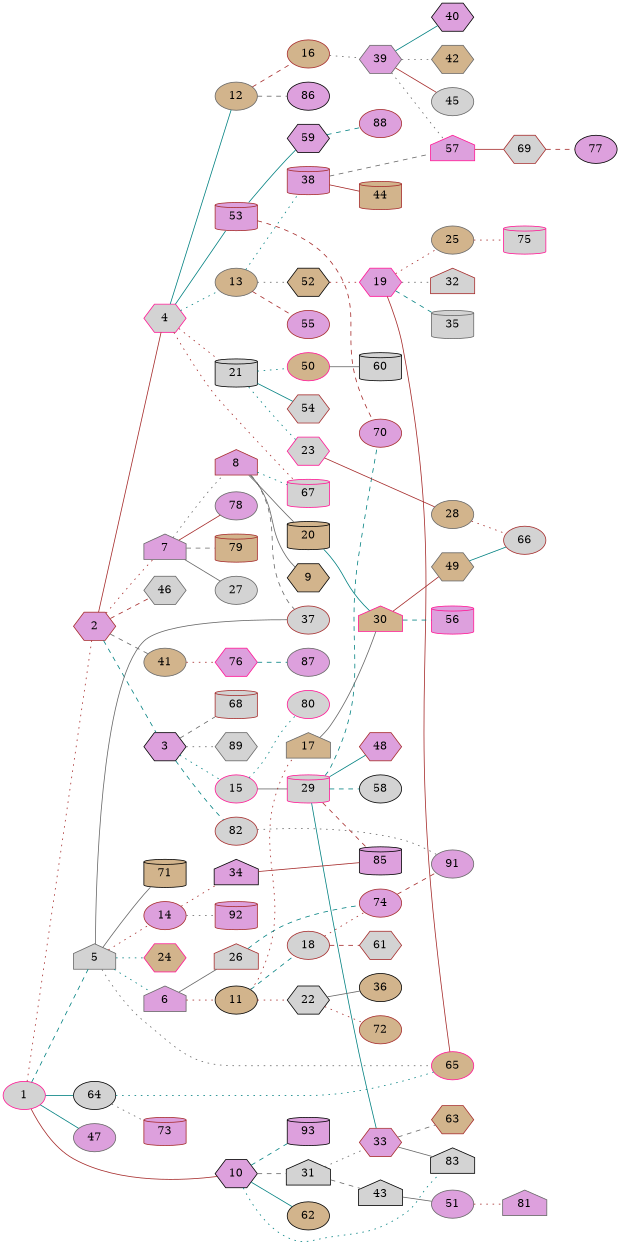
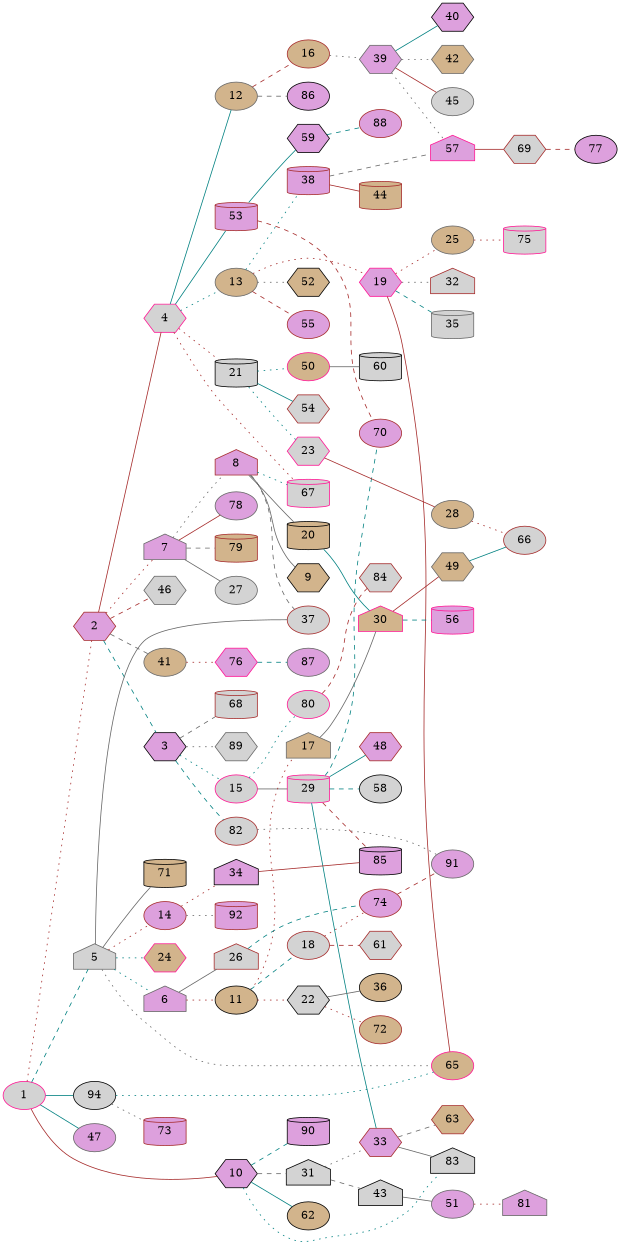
edge "52" -- "19": now "13" -- "19"
node "84": added
node "64": label "64" -> "94"
node "93": label "93" -> "90"
